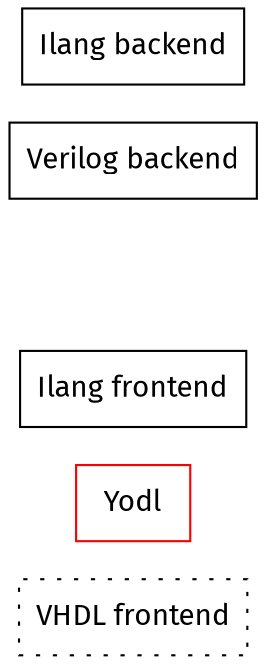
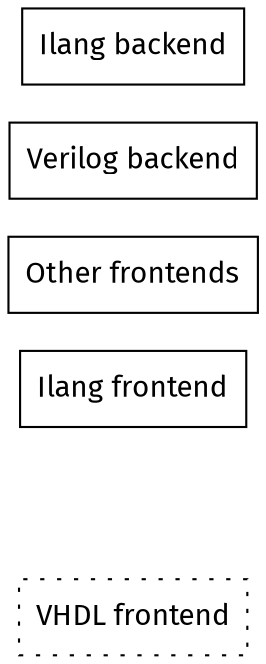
node "Other frontends": added
node "Yodl": removed
